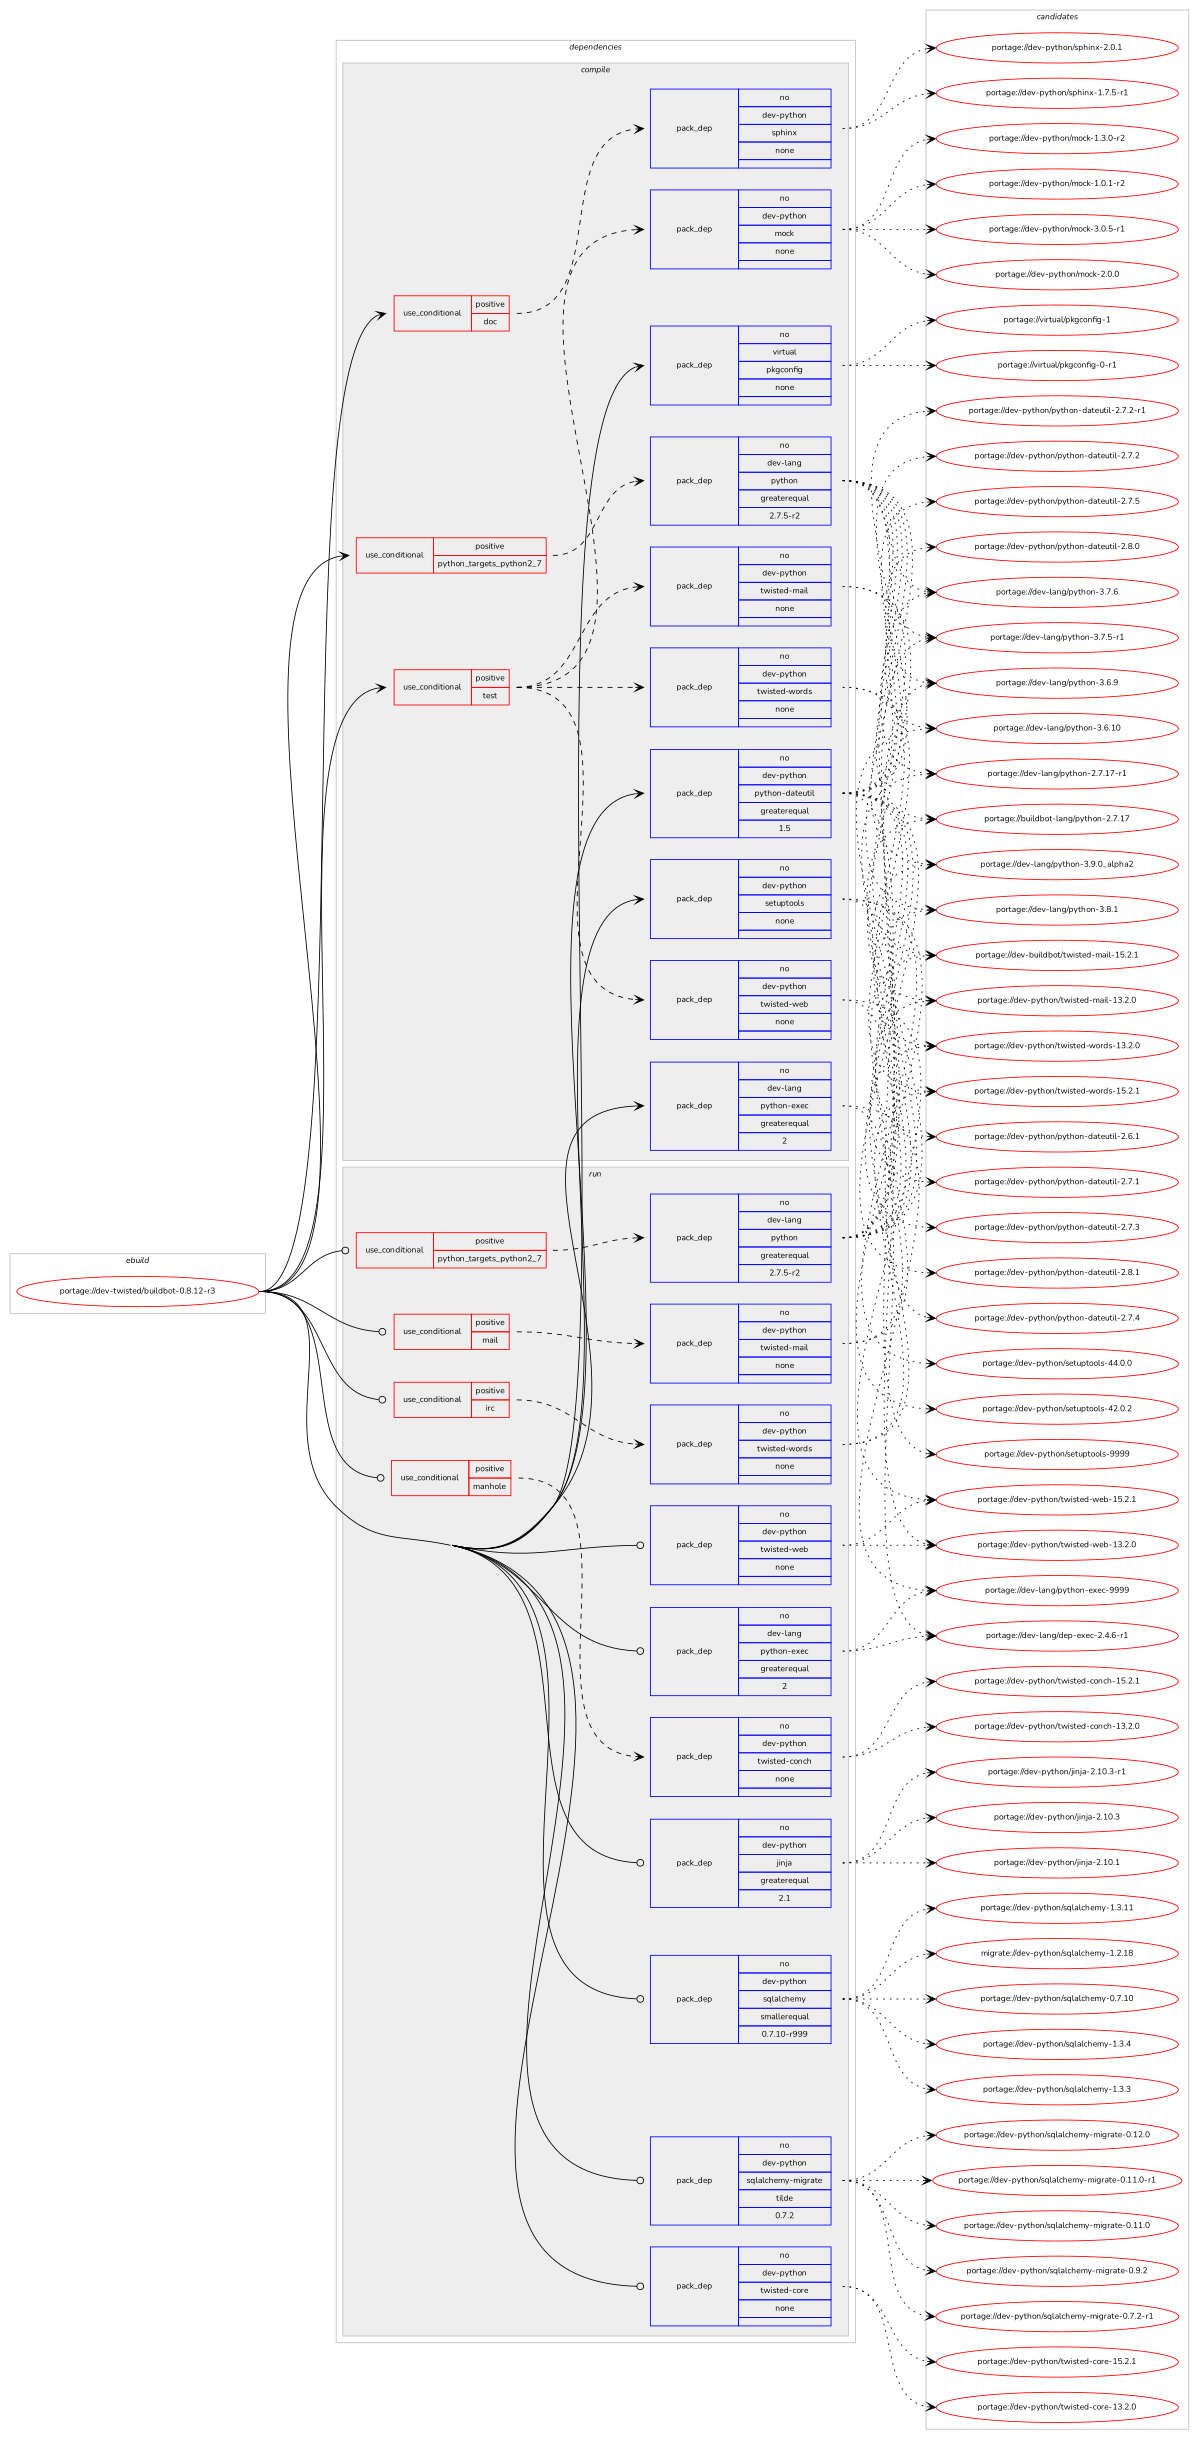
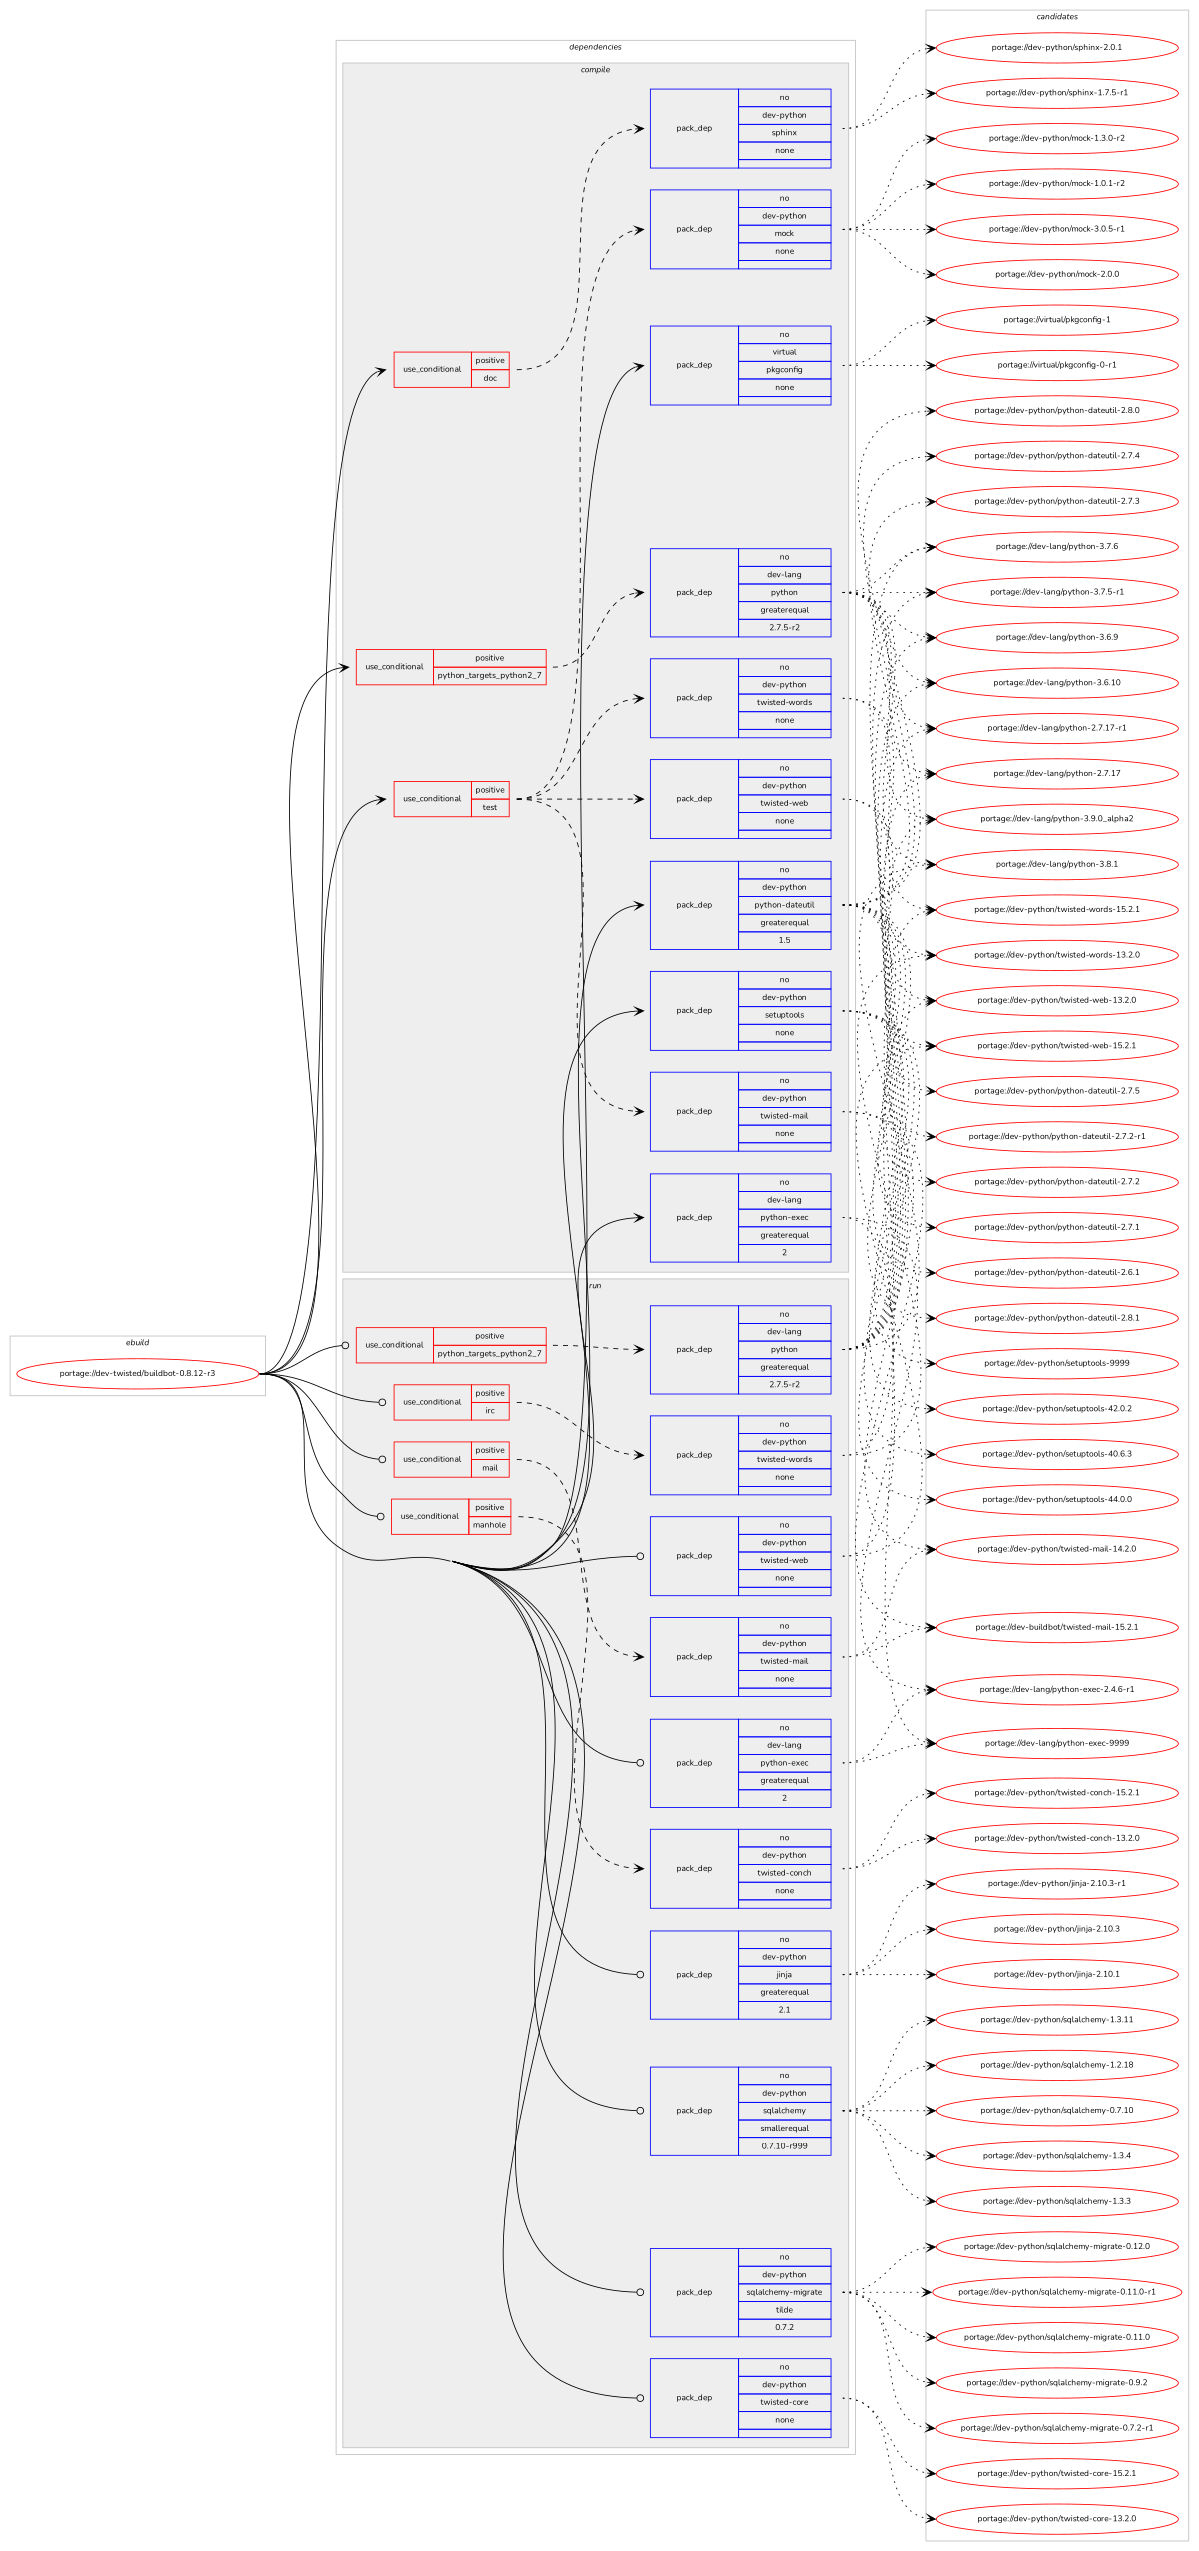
node "portage://buildbot-lang/python-2.7.17": label "portage://buildbot-lang/python-2.7.17" -> "portage://dev-lang/python-2.7.17"
node "portage://dev-python/twisted-mail-13.2.0": label "portage://dev-python/twisted-mail-13.2.0" -> "portage://dev-python/twisted-mail-14.2.0"
node "portage://dev-python/setuptools-40.6.3": added
node "portage://dev-lang/dep-exec-2.4.6-r1": label "portage://dev-lang/dep-exec-2.4.6-r1" -> "portage://dev-lang/python-exec-2.4.6-r1"
node "migrate://dev-python/sqlalchemy-1.2.18": label "migrate://dev-python/sqlalchemy-1.2.18" -> "portage://dev-python/sqlalchemy-1.2.18"
